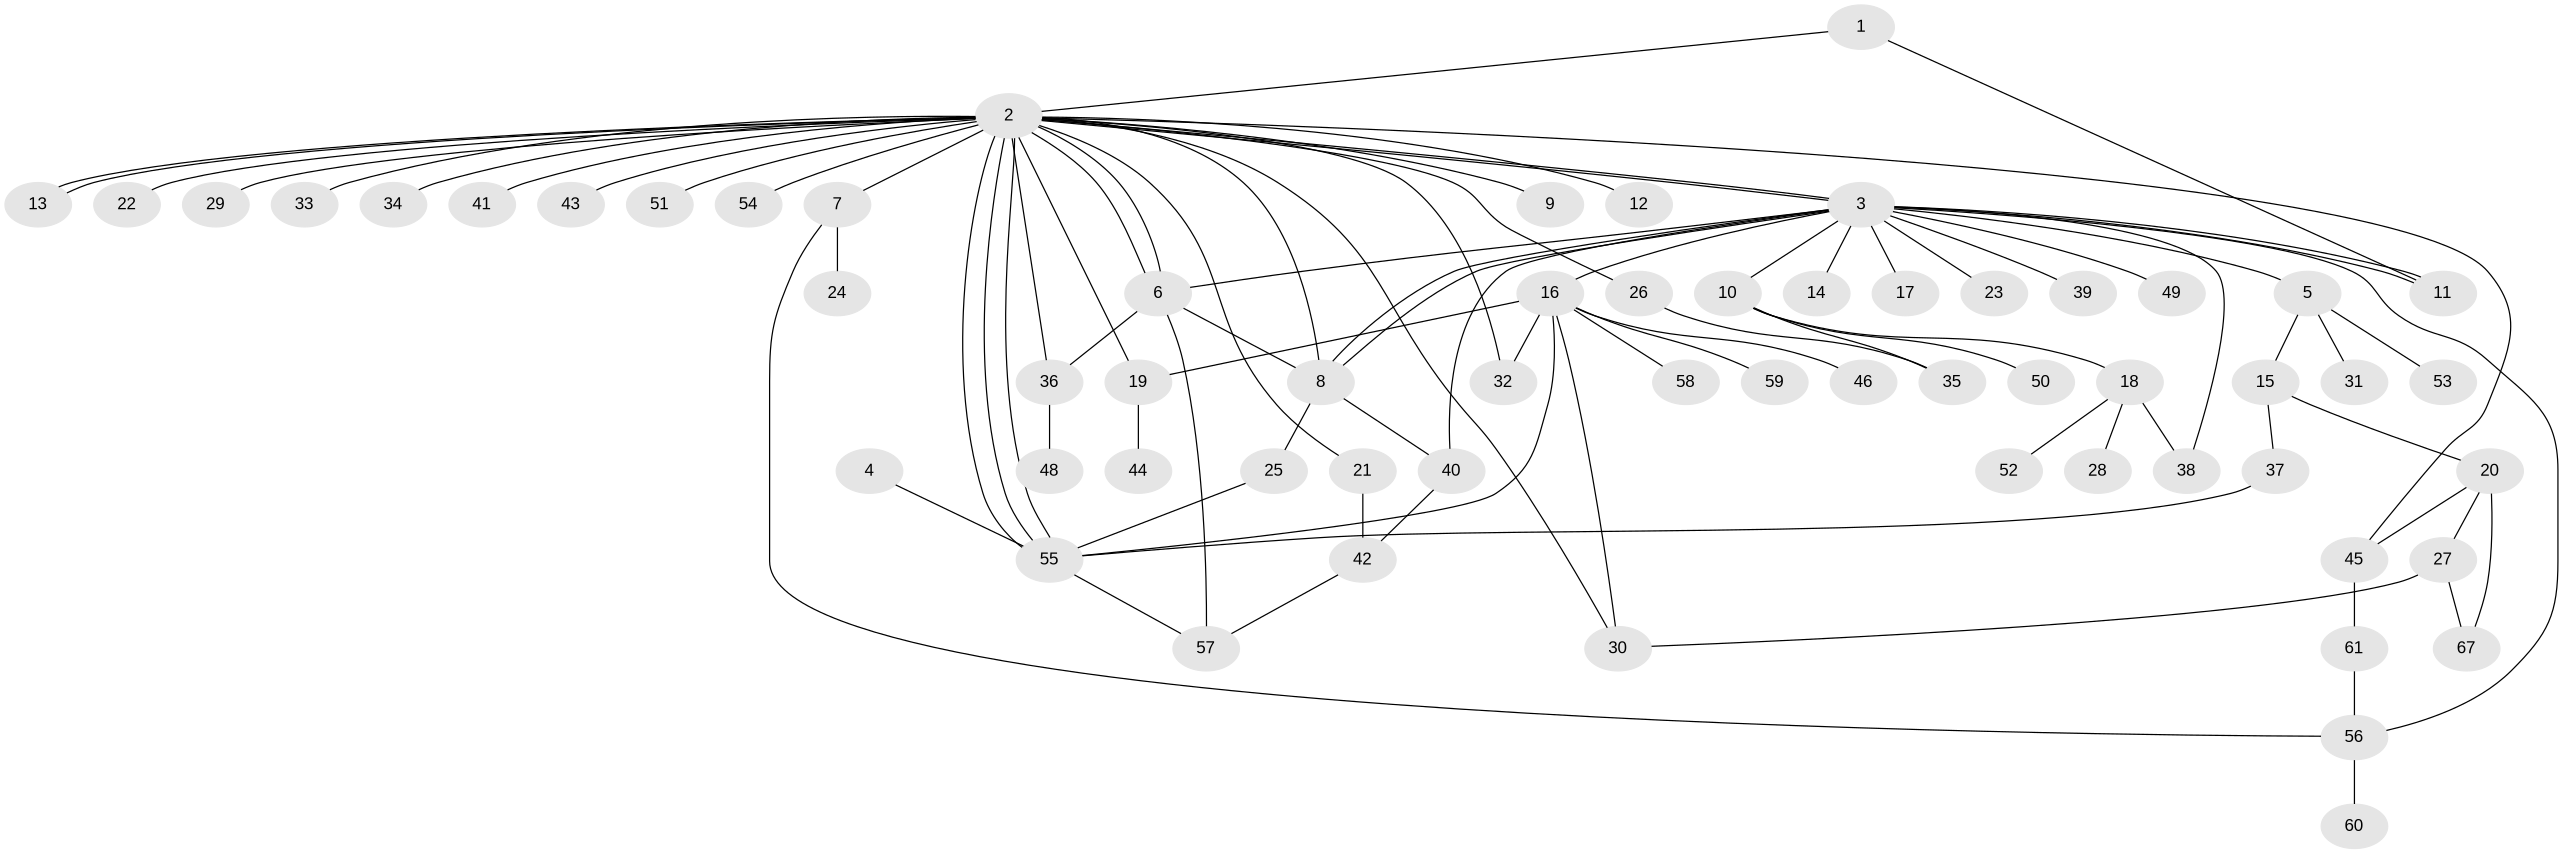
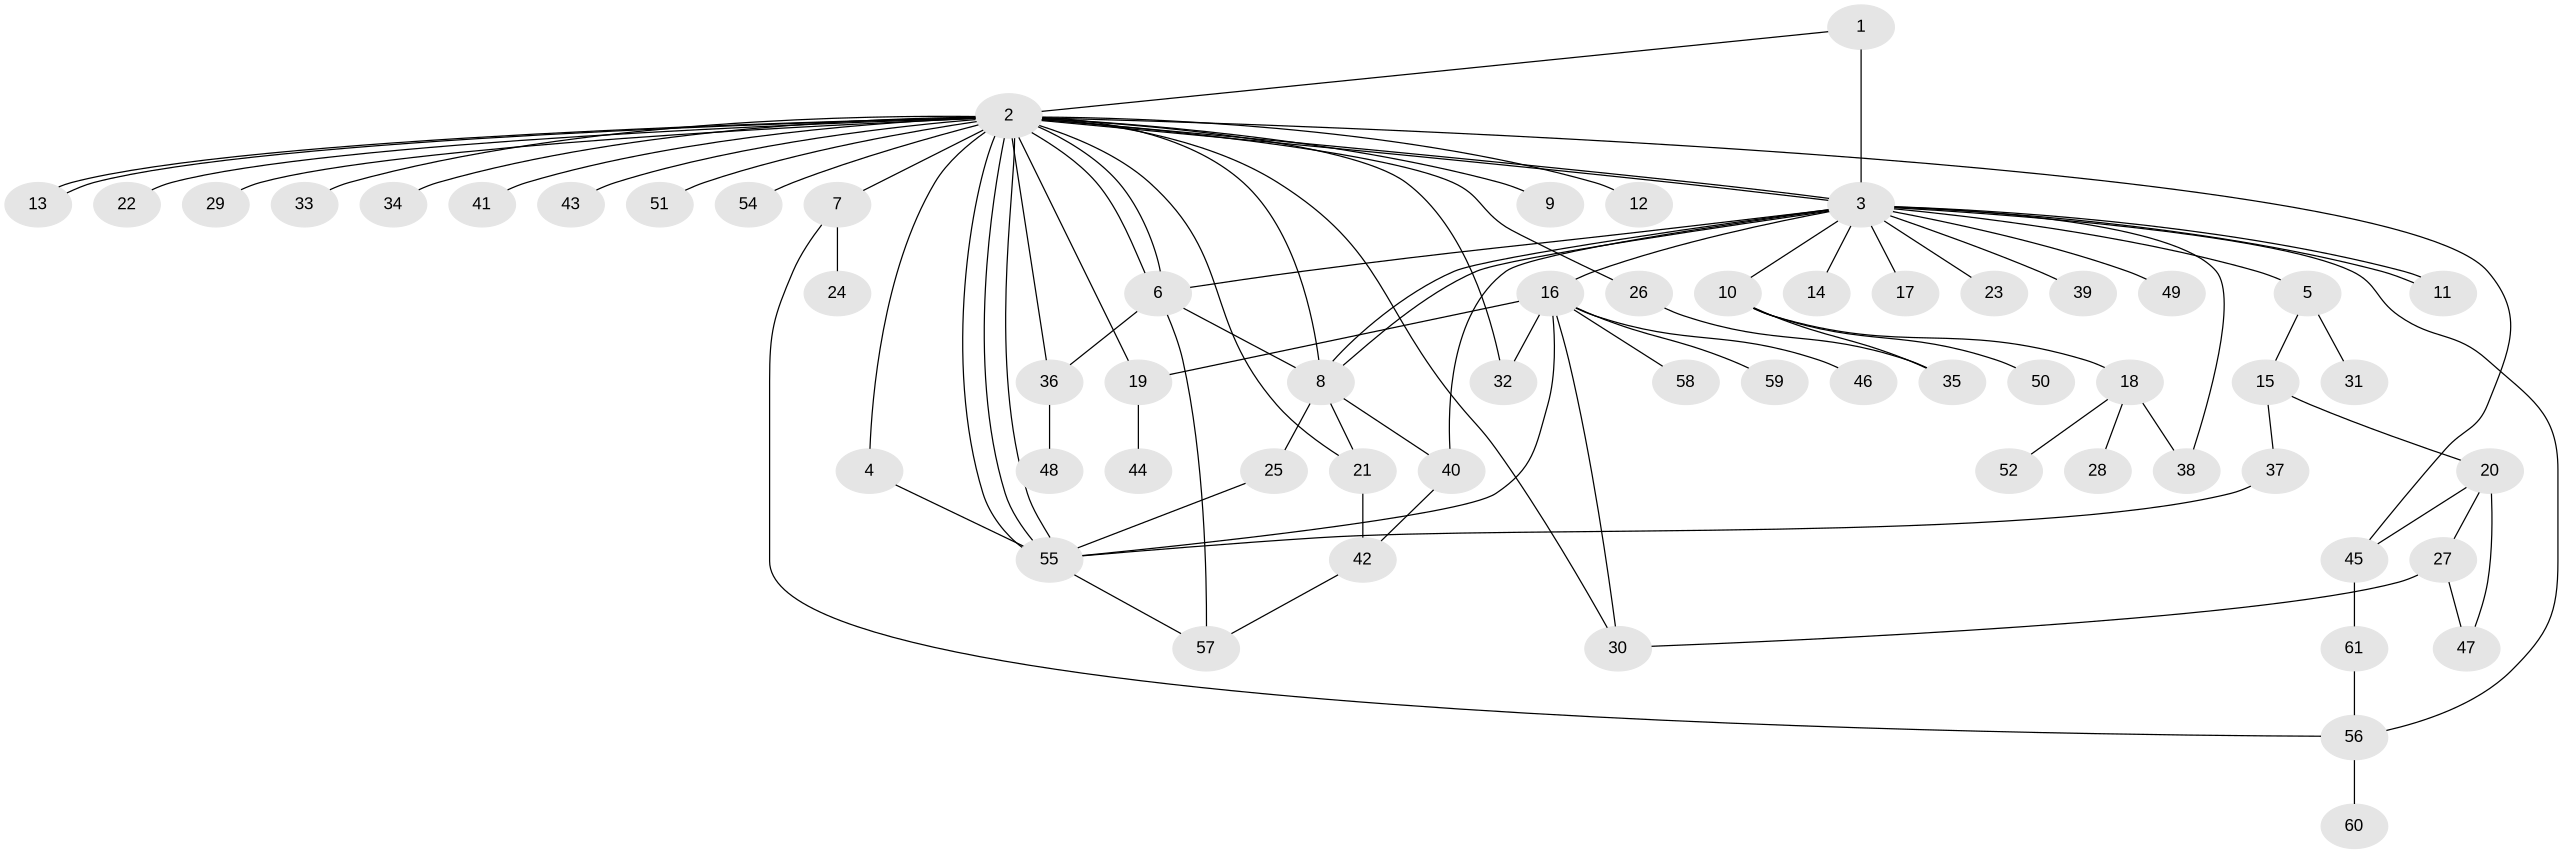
edge "1" -- "11": now "1" -- "3"
edge "2" -- "4": added
node "53": removed
edge "8" -- "21": added
node "67": label "67" -> "47"
